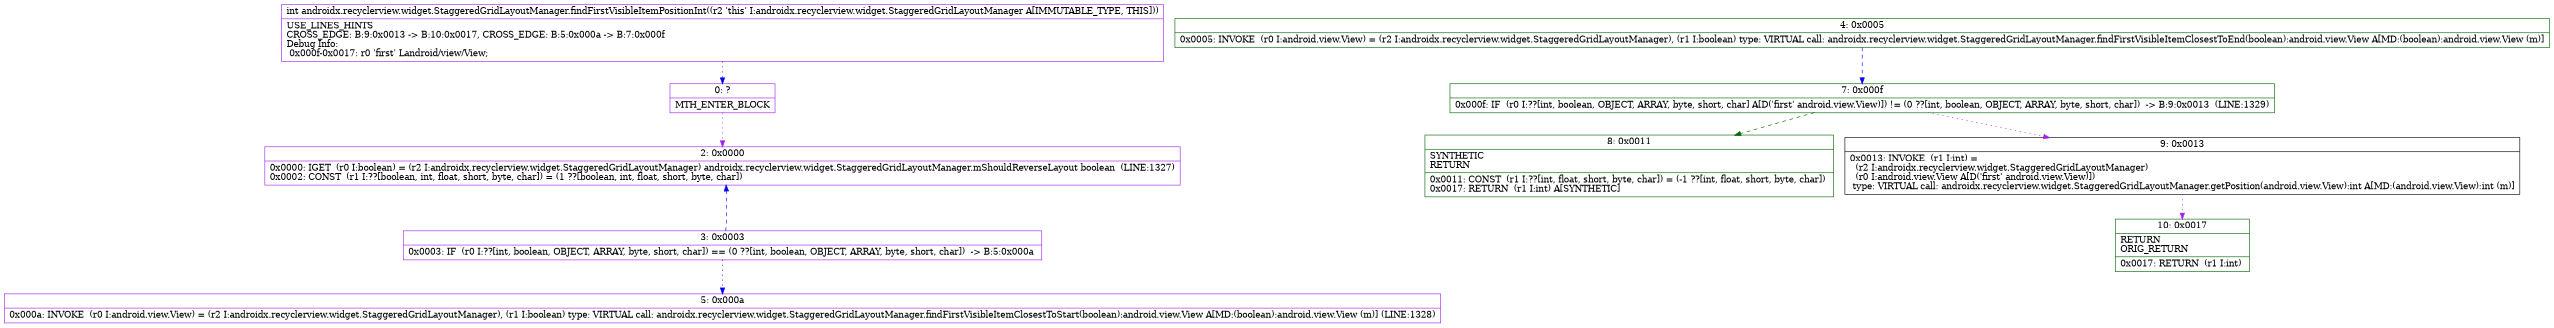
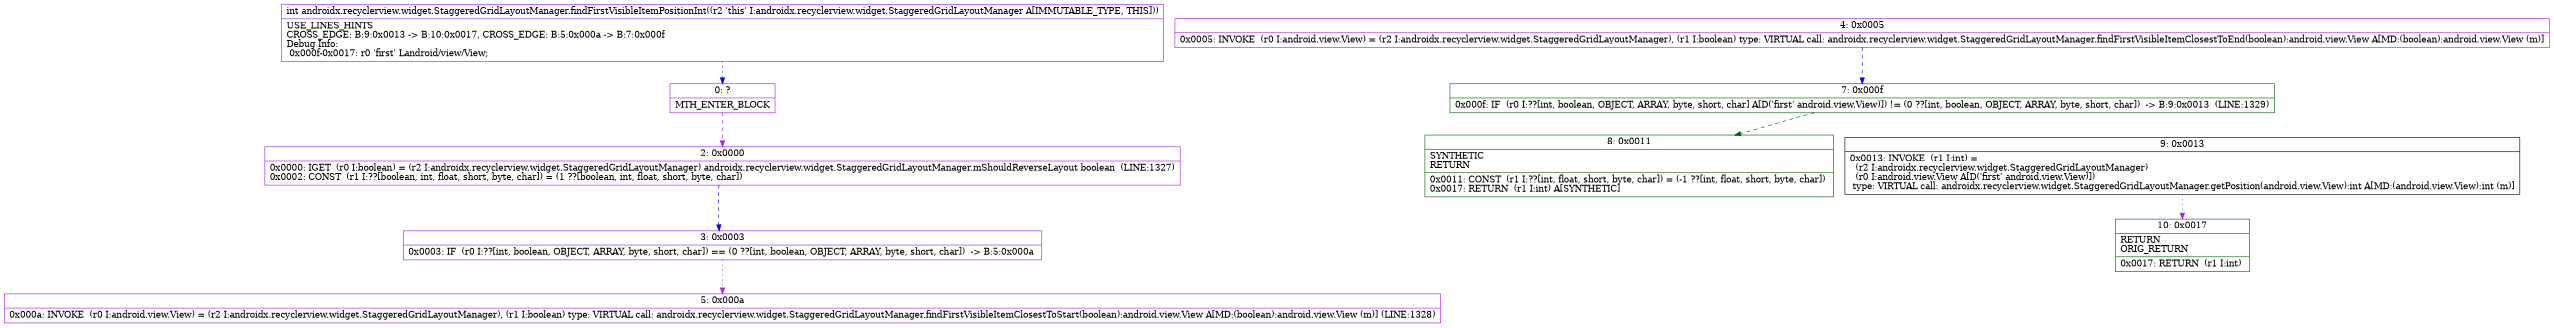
node "4: 0x0005": color darkgreen -> purple
edge "7: 0x000f" -> "9: 0x0013": removed
edge "0: ?" -> "2: 0x0000": style dotted -> dashed
edge "3: 0x0003" -> "2: 0x0000": reversed
edge "3: 0x0003" -> "5: 0x000a": color blue -> purple
